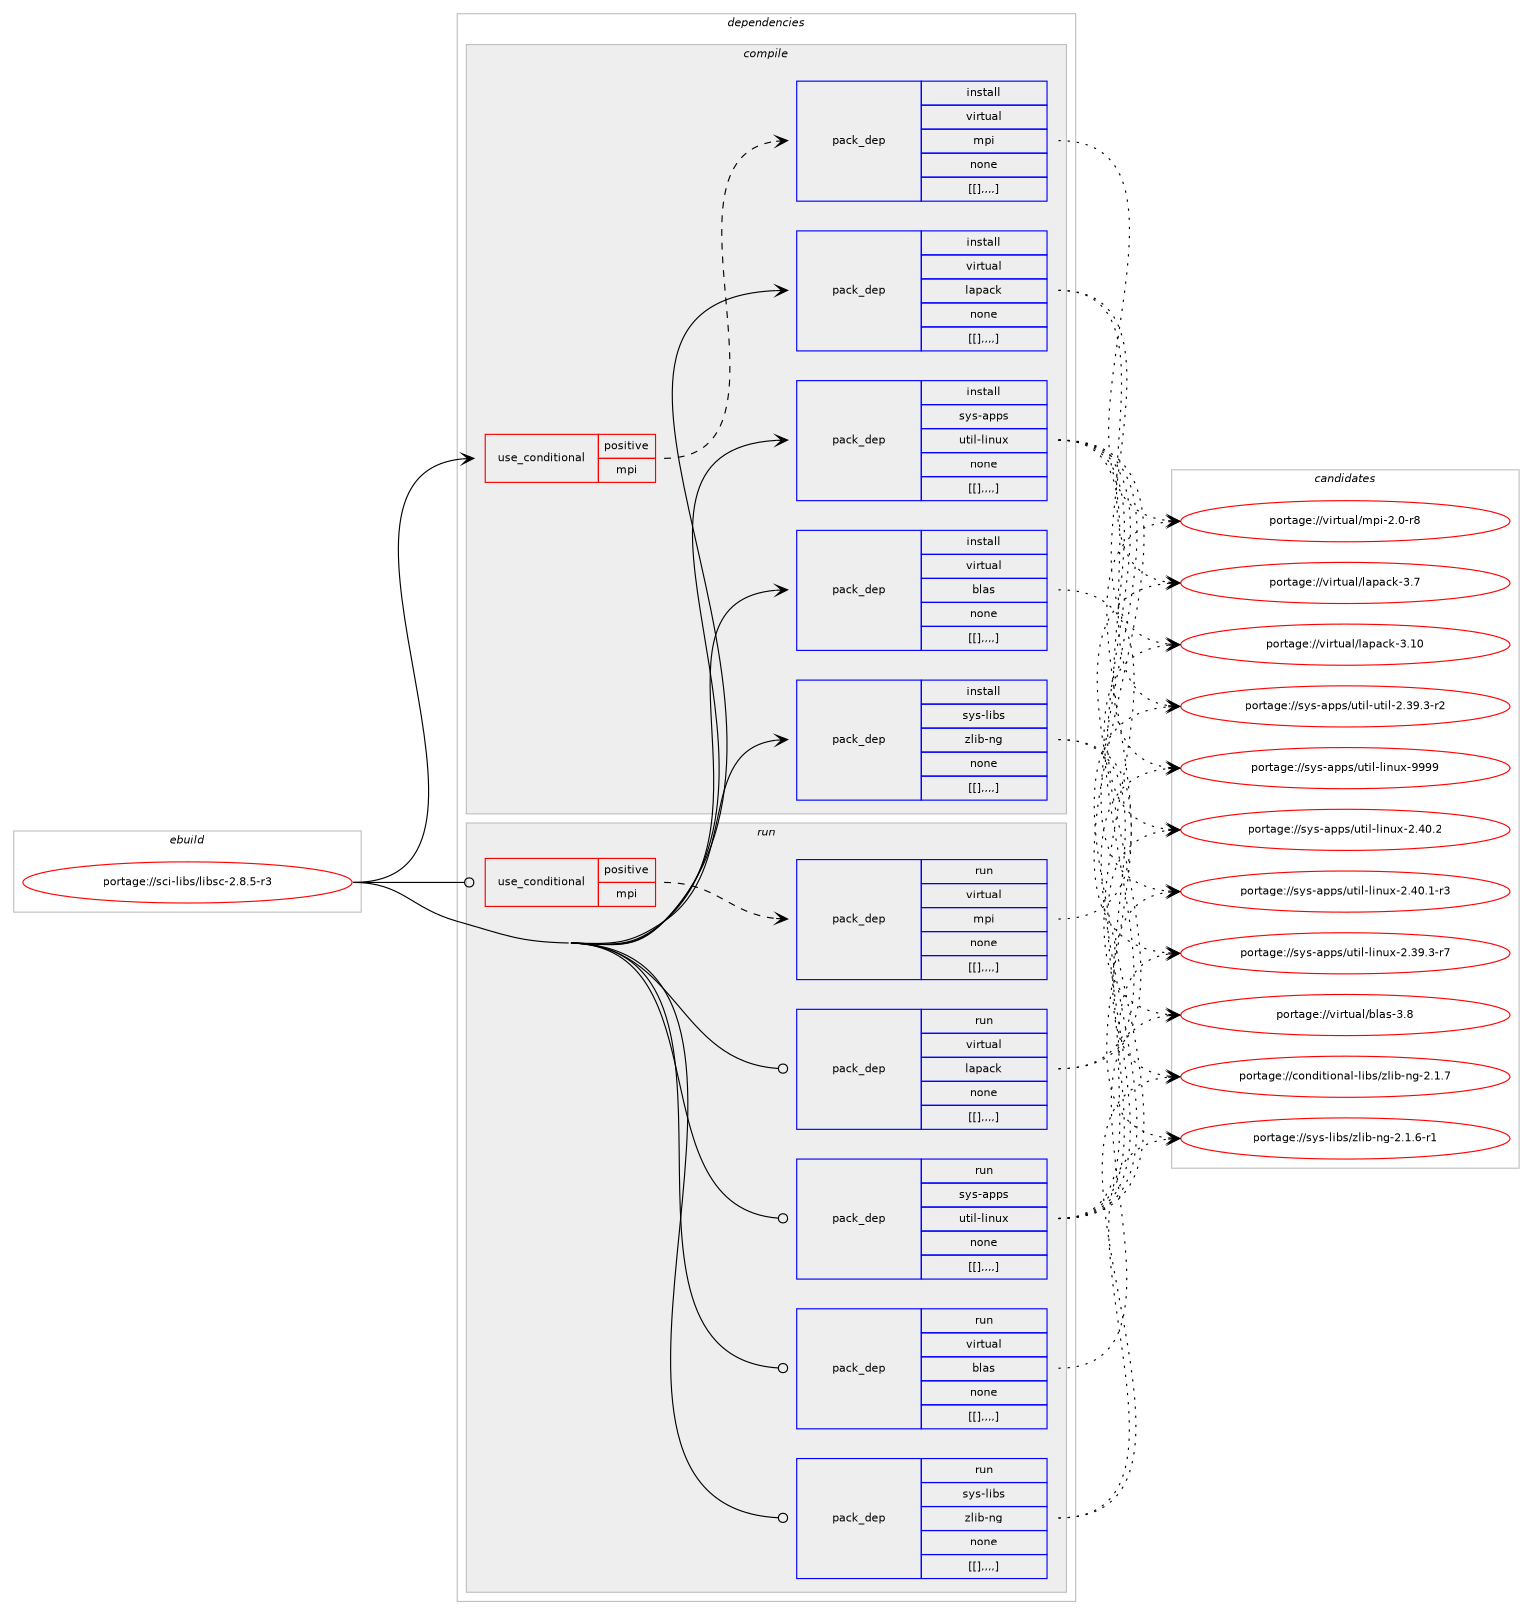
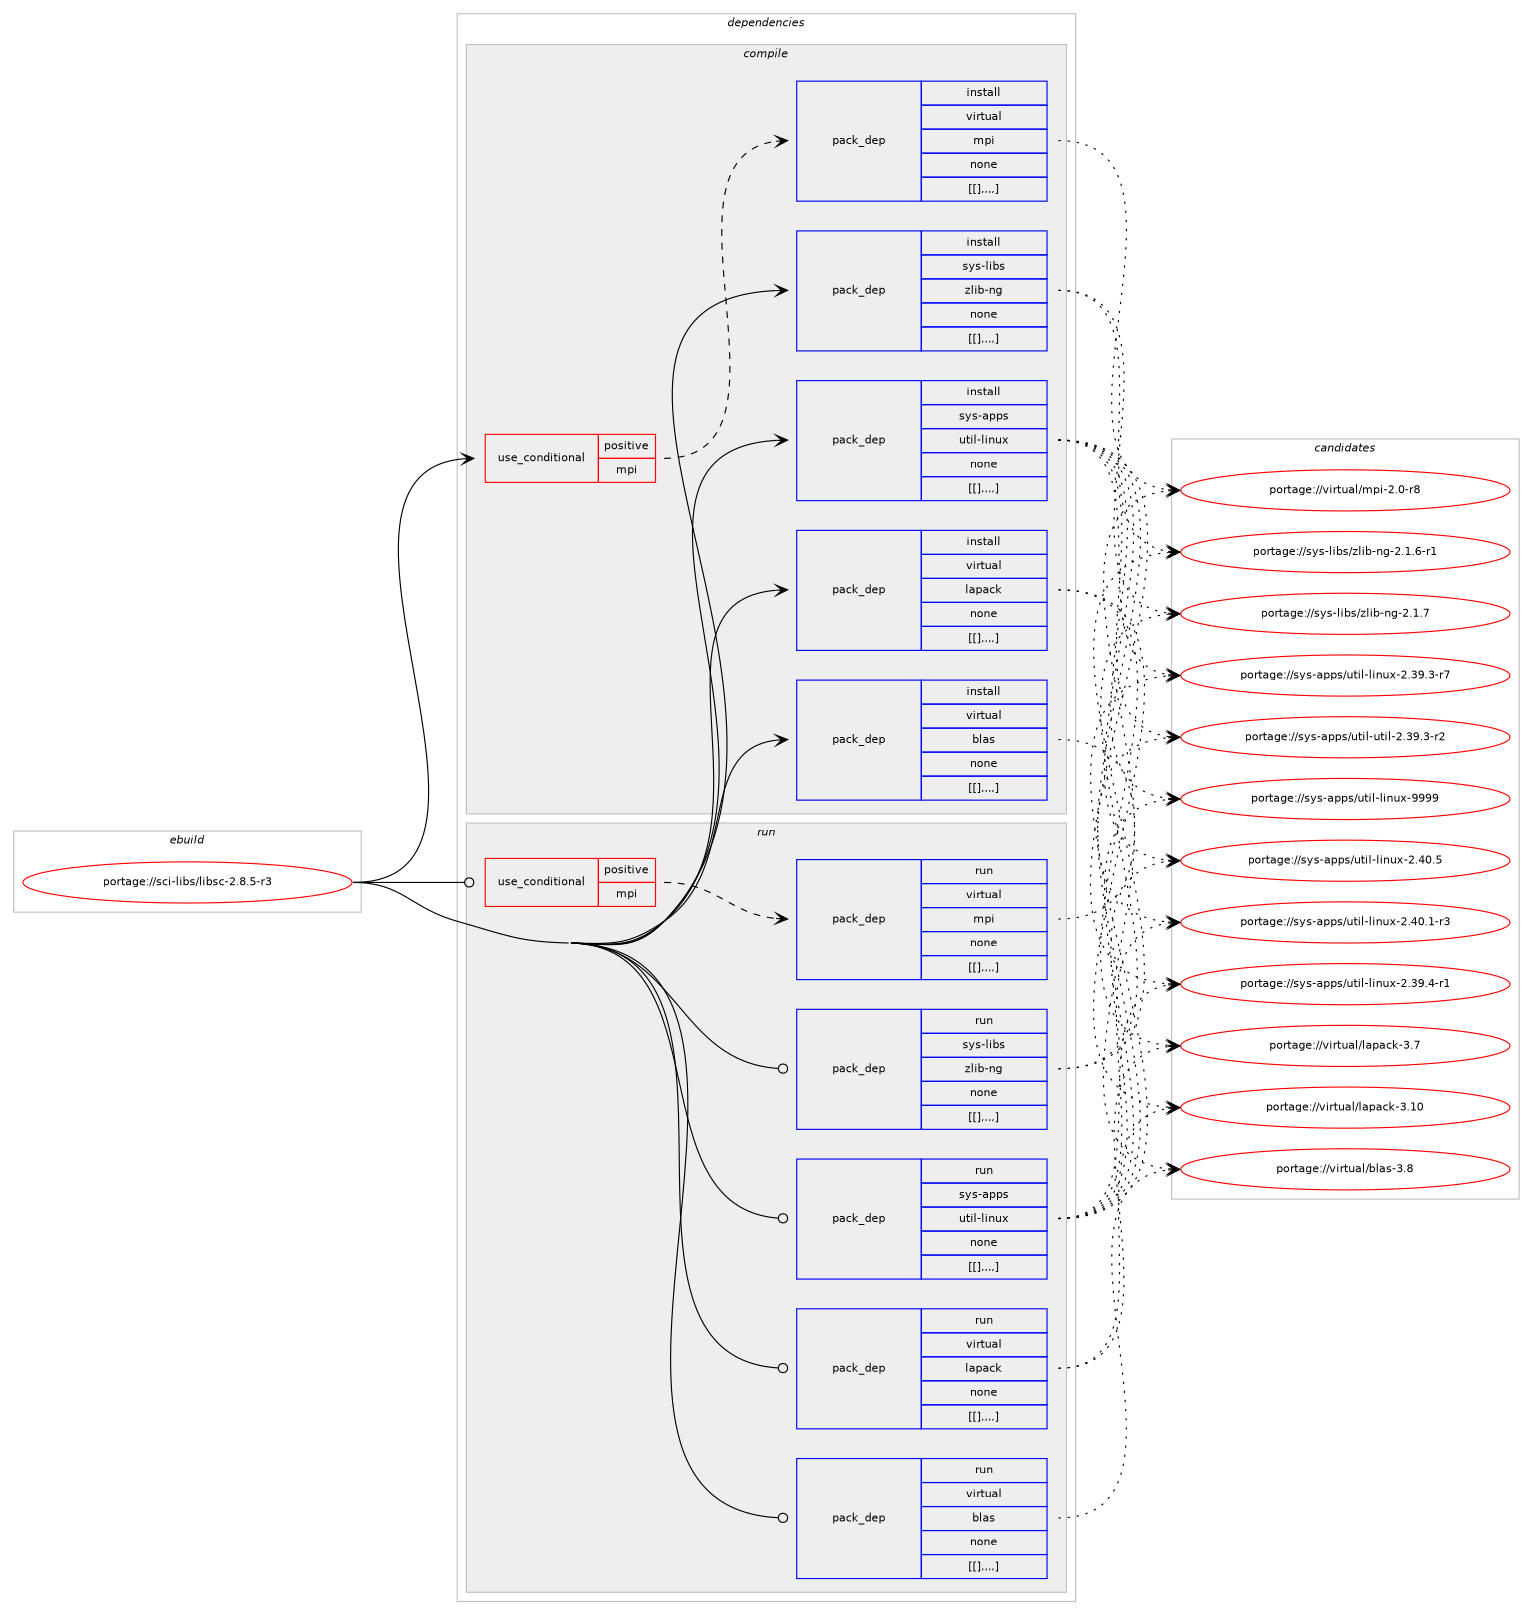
node "portage://sys-apps/util-linux-2.40.2": label "portage://sys-apps/util-linux-2.40.2" -> "portage://sys-apps/util-linux-2.40.5"
node "portage://sys-apps/util-linux-2.39.4-r1": added
node "portage://conditional-libs/zlib-ng-2.1.7": label "portage://conditional-libs/zlib-ng-2.1.7" -> "portage://sys-libs/zlib-ng-2.1.7"
